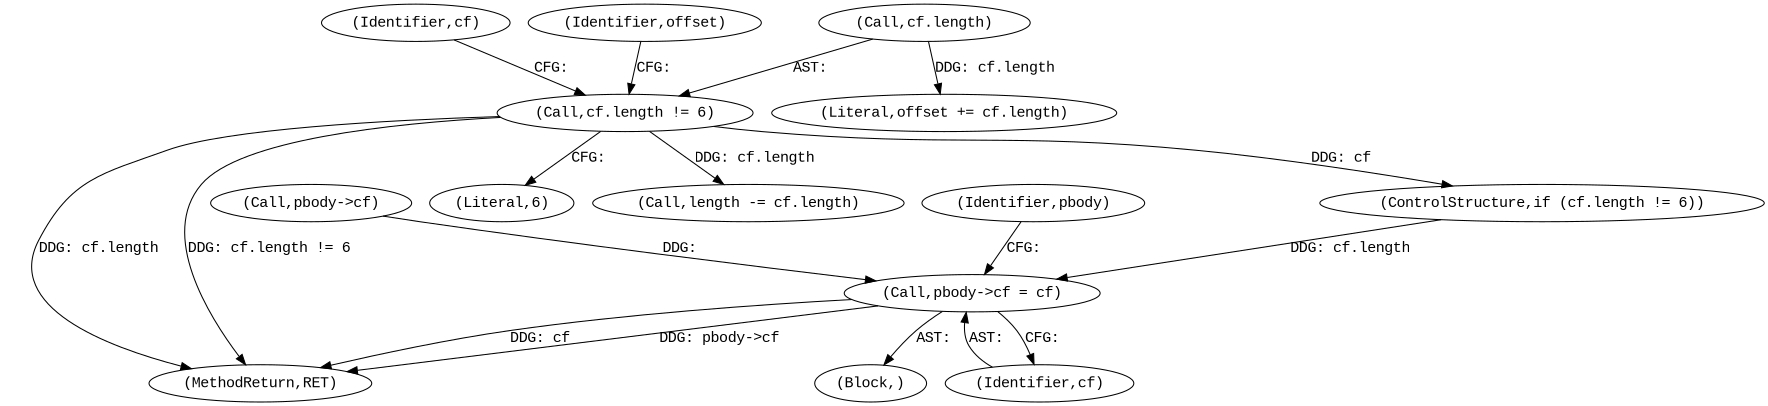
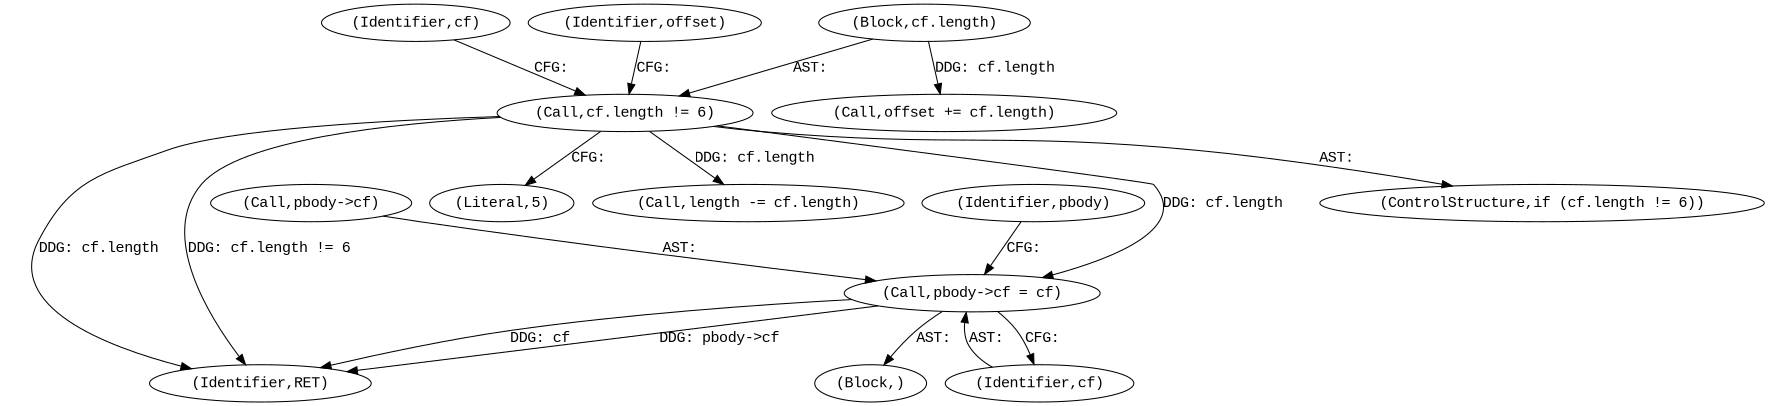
node "(Call,cf.length)": label "(Call,cf.length)" -> "(Block,cf.length)"
node "(Literal,offset += cf.length)": label "(Literal,offset += cf.length)" -> "(Call,offset += cf.length)"
edge "(Call,cf.length != 6)" -> "(ControlStructure,if (cf.length != 6))": label "DDG: cf" -> "AST: "
node "(Literal,6)": label "(Literal,6)" -> "(Literal,5)"
edge "(Call,pbody->cf)" -> "(Call,pbody->cf = cf)": label "DDG: " -> "AST: "
edge "(ControlStructure,if (cf.length != 6))" -> "(Call,pbody->cf = cf)": now "(Call,cf.length != 6)" -> "(Call,pbody->cf = cf)"
node "(MethodReturn,RET)": label "(MethodReturn,RET)" -> "(Identifier,RET)"
